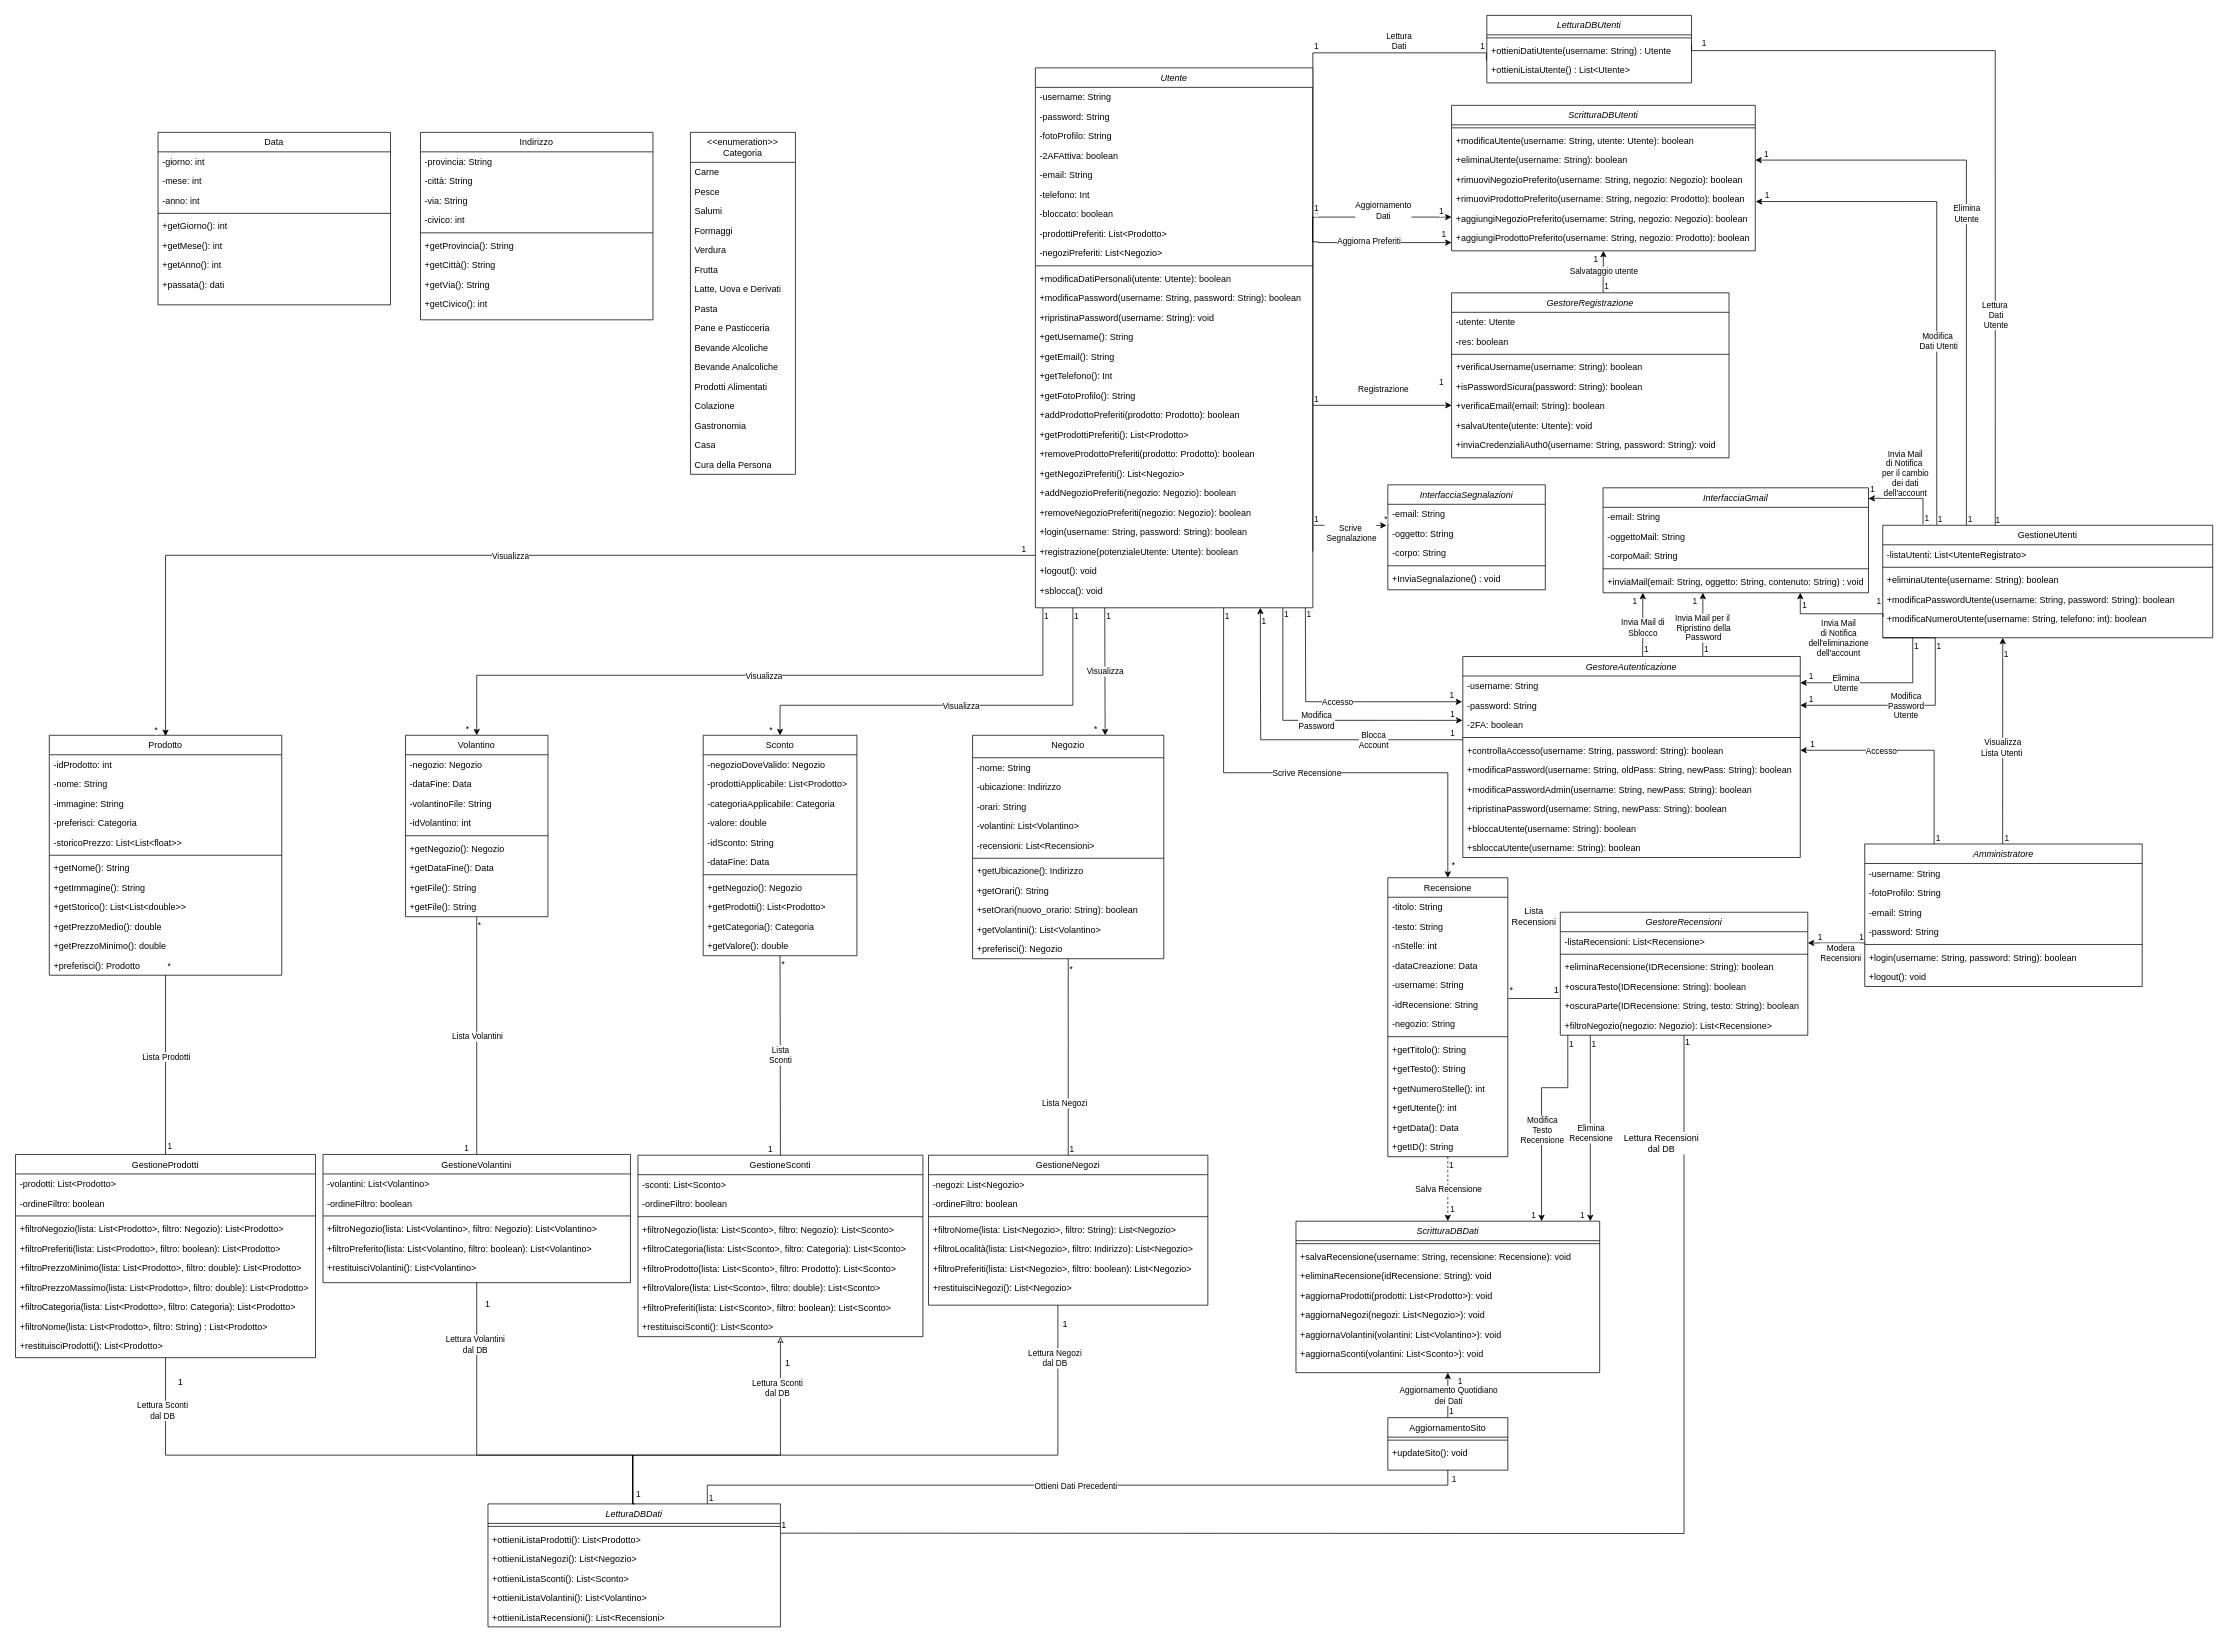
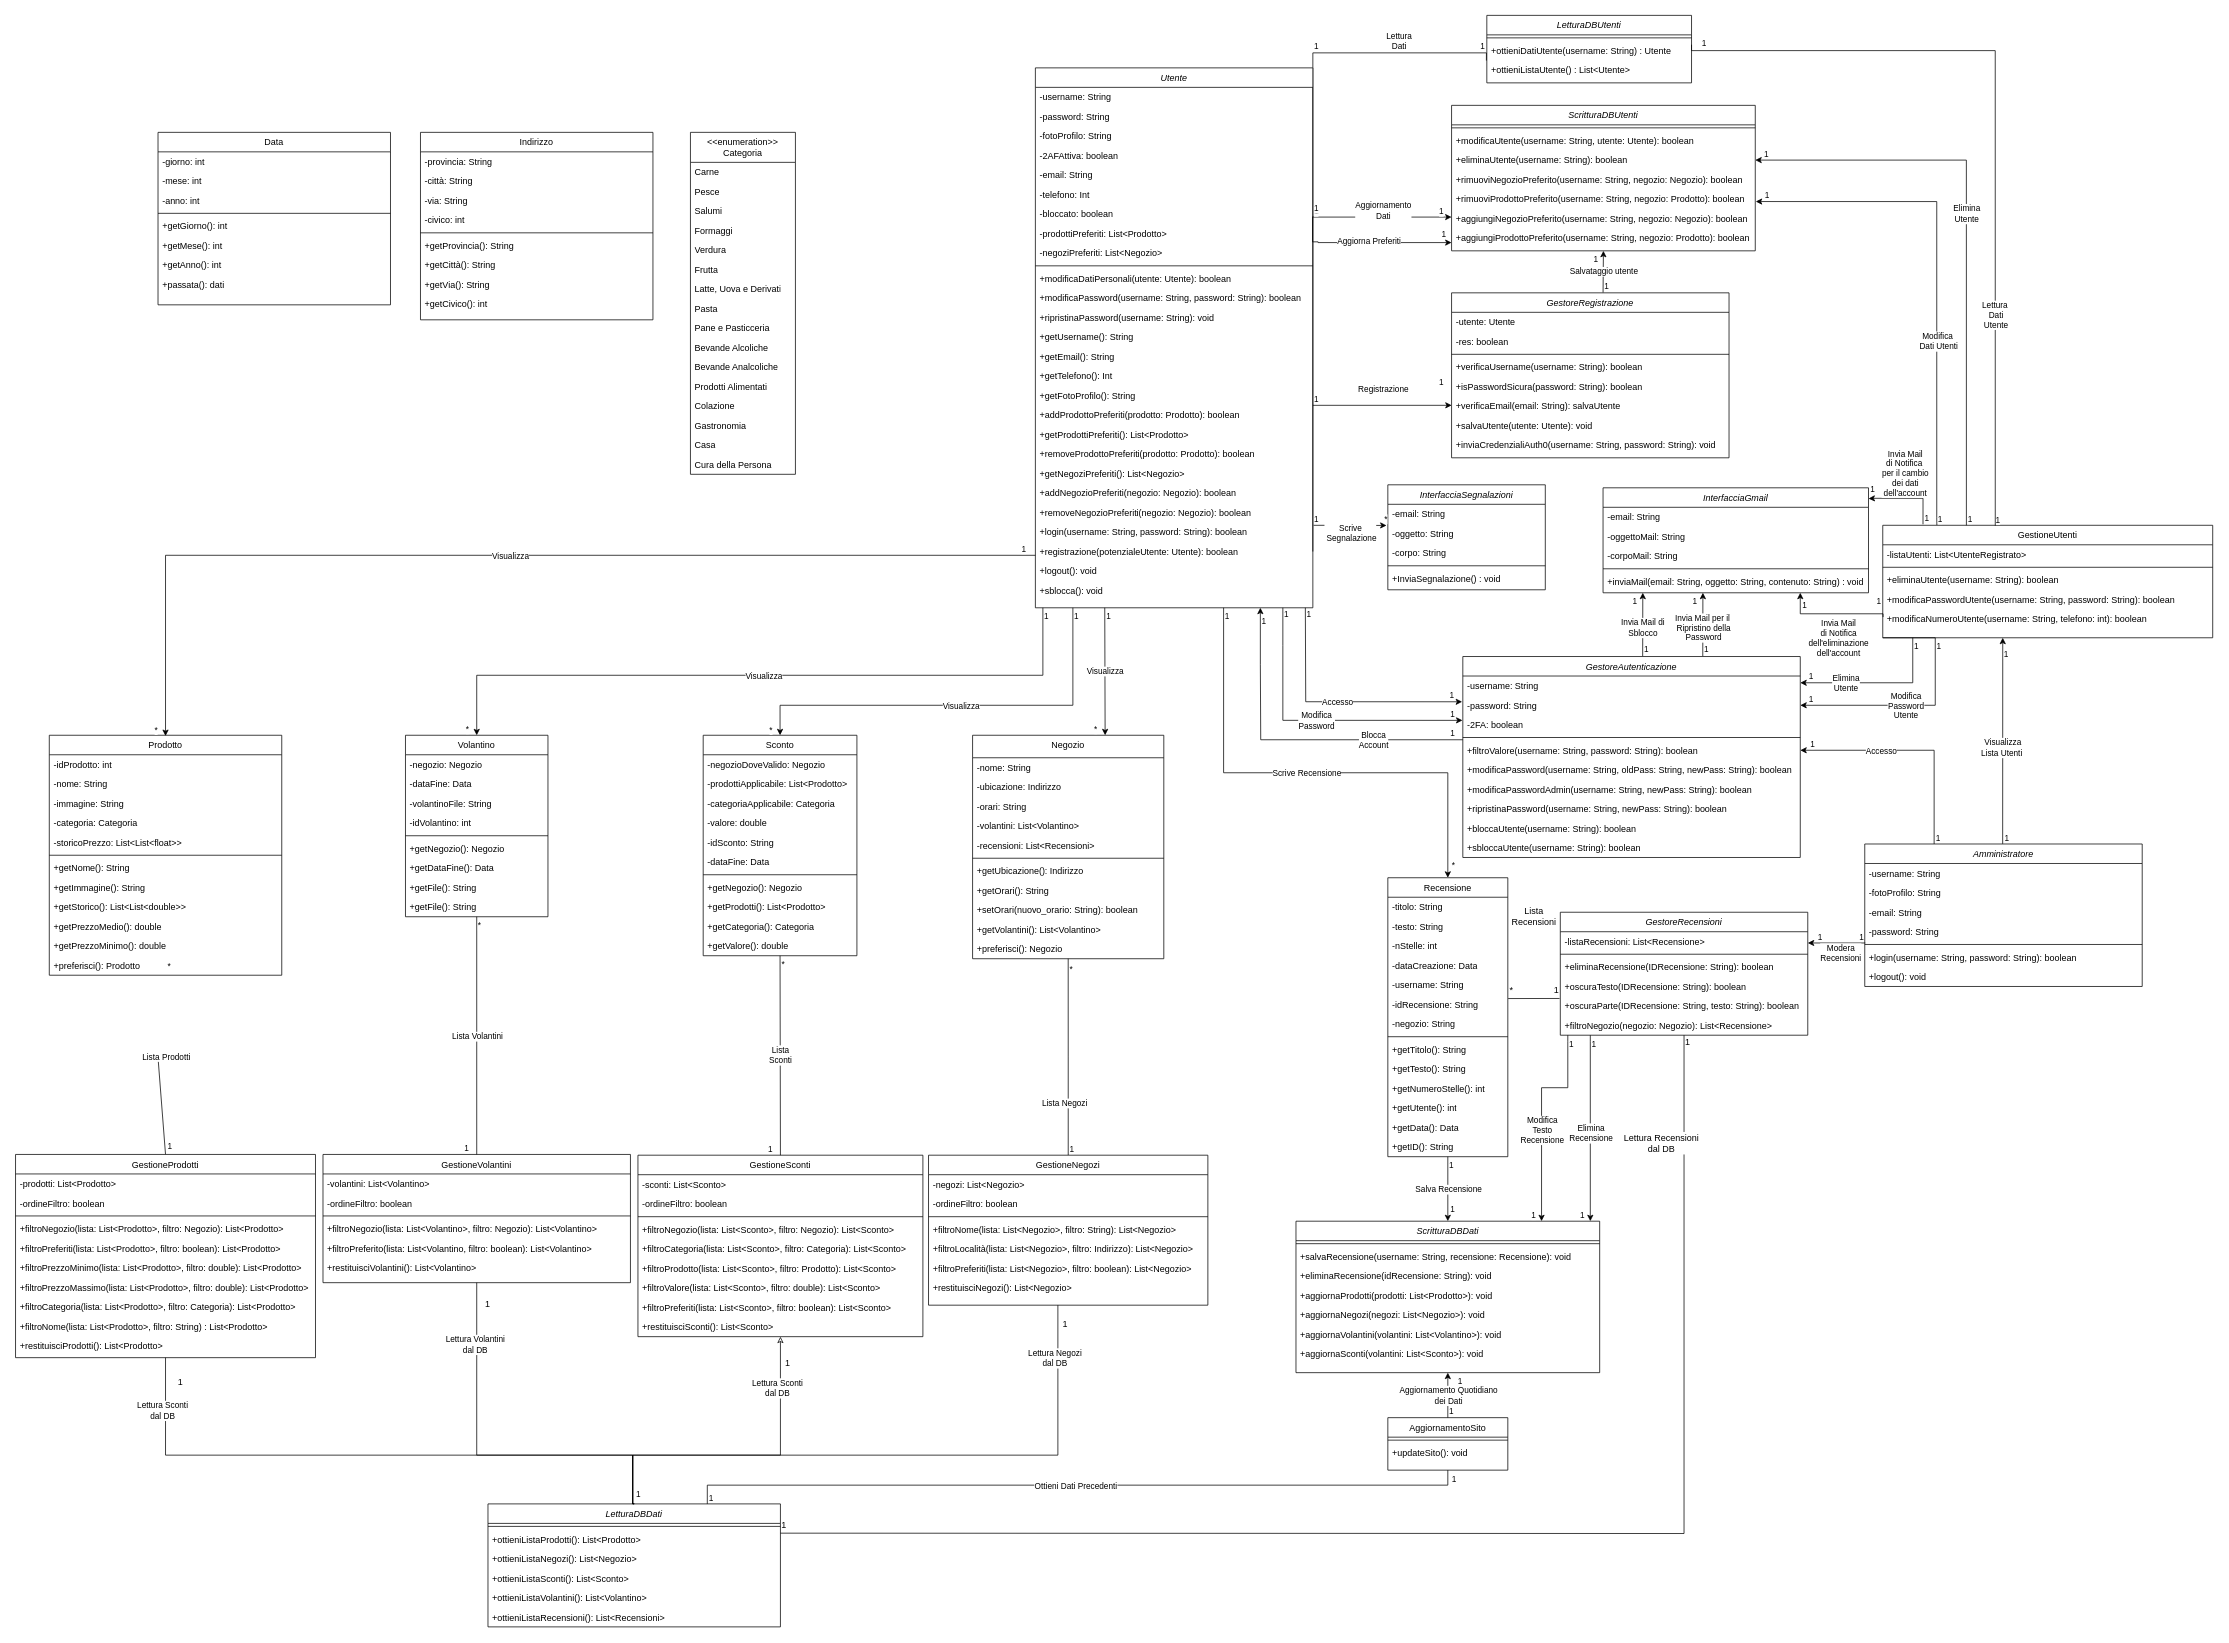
node "+verificaEmail(email: String): boolean": label "+verificaEmail(email: String): boolean" -> "+verificaEmail(email: String): salvaUtente"
node "+controllaAccesso(username: String, password: String): boolean": label "+controllaAccesso(username: String, password: String): boolean" -> "+filtroValore(username: String, password: String): boolean"
node "-preferisci: Categoria": label "-preferisci: Categoria" -> "-categoria: Categoria"
edge "Prodotto" -- "GestioneProdotti": now "Lista Prodotti" -- "GestioneProdotti"
edge "+getID(): String" -> "ScritturaDBDati": style dashed -> solid
